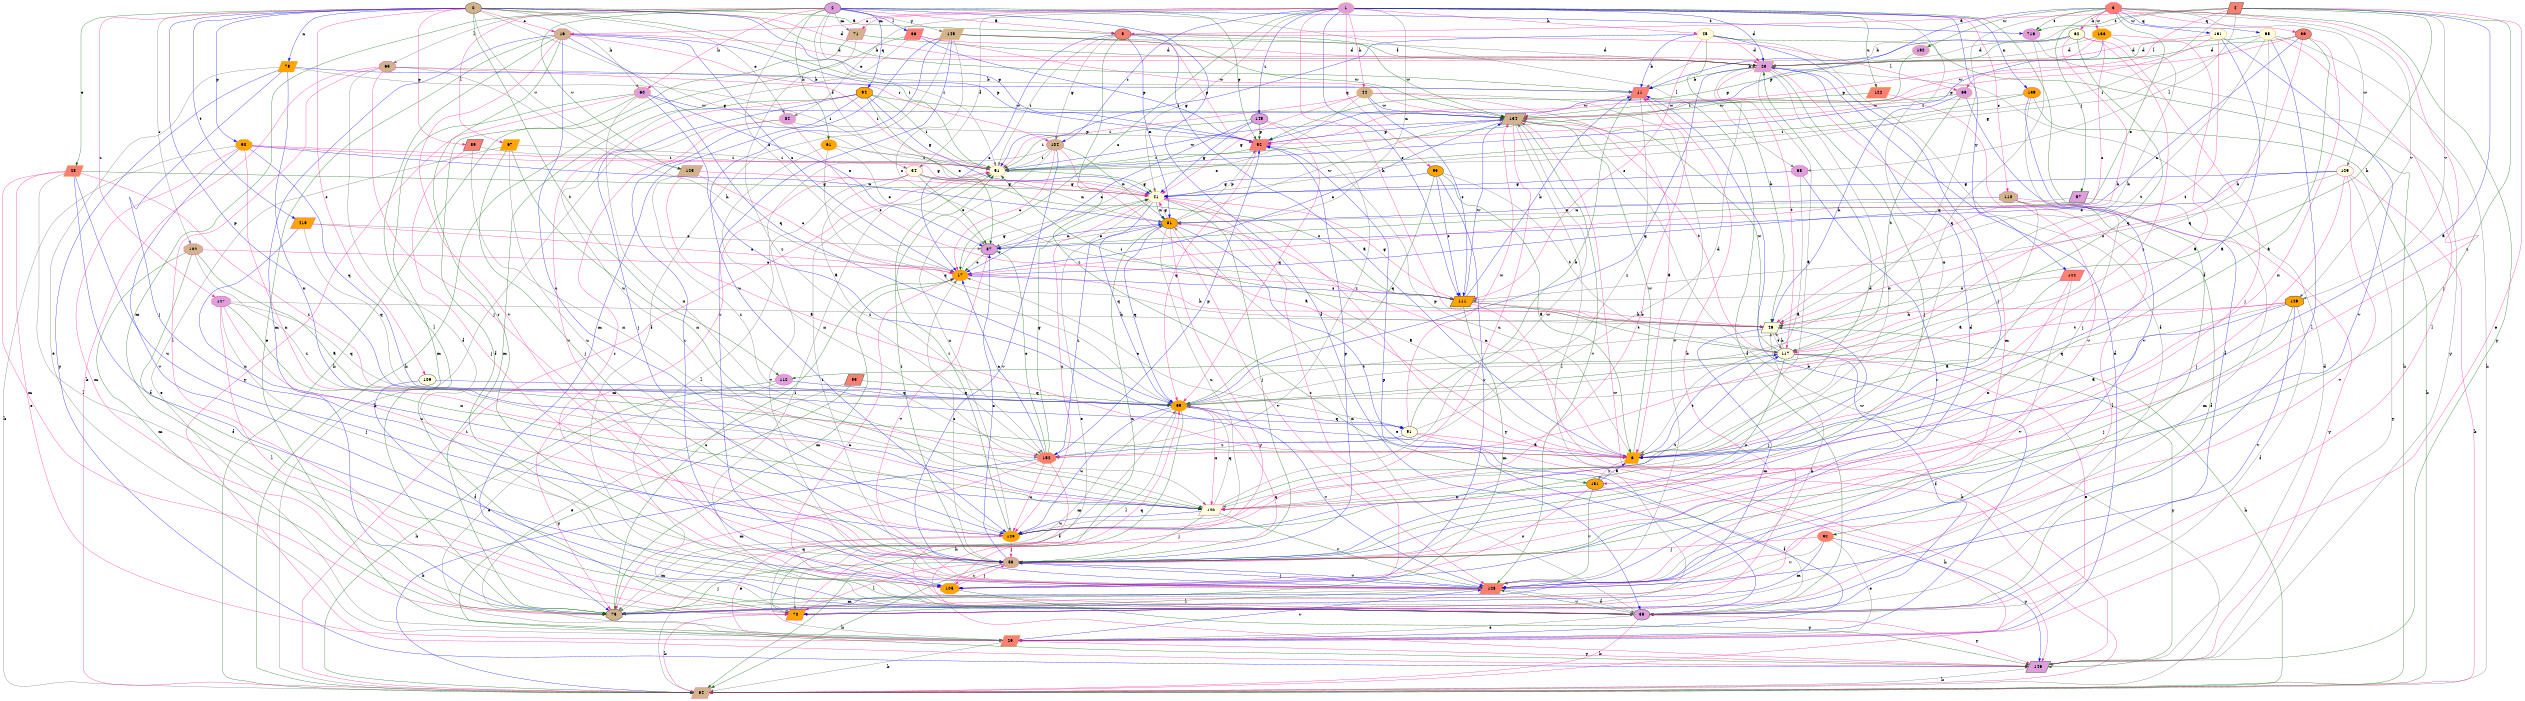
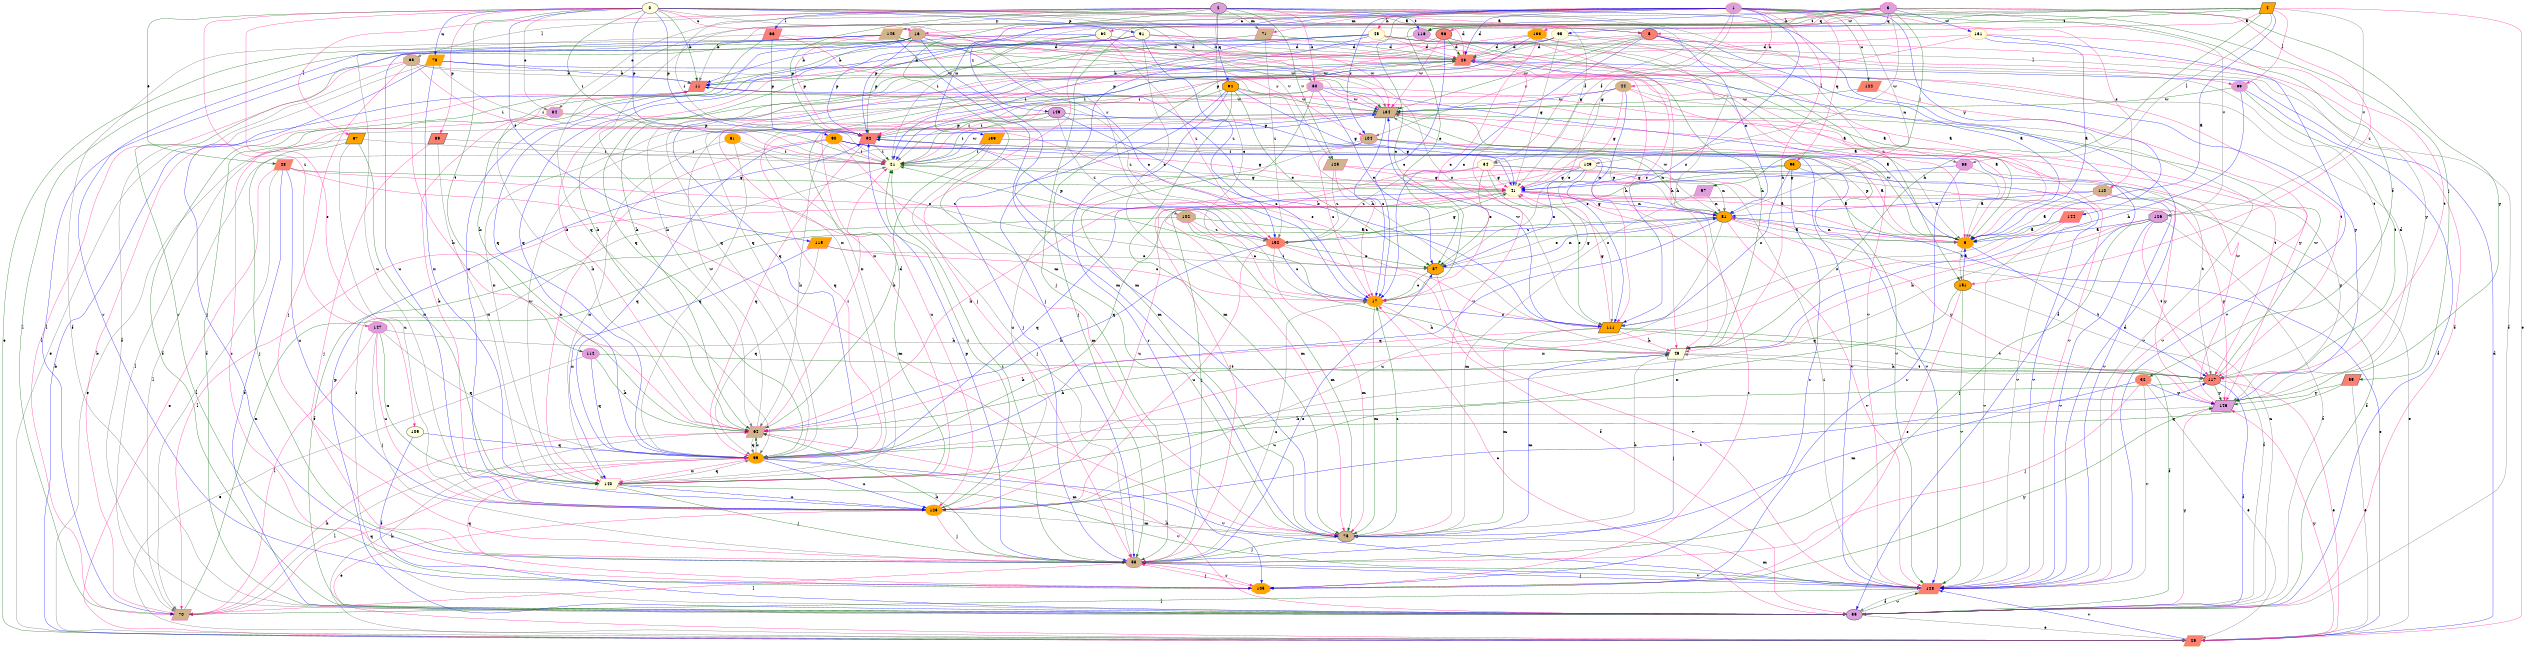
node "0": fillcolor tan -> lightyellow
node "3": fillcolor salmon -> plum
node "4": fillcolor salmon -> orange
node "716": label "716" -> "116"
edge "1" -> "55": added, label "j"
edge "145" -> "23": label "f" -> "d"
node "132": removed
node "23": fillcolor plum -> salmon
edge "2" -> "61": removed, label "k"
edge "5" -> "104": label "g" -> "r"
node "139": shape ellipse -> parallelogram
edge "139" -> "134": now "16" -> "134"
node "67": color darkorange -> black
node "51": label "51" -> "21"
node "57": color black -> deeppink
node "415": label "415" -> "115"
node "87": fillcolor plum -> orange
node "126": fillcolor orange -> plum
edge "95" -> "35": label "l" -> "f"
edge "23" -> "75": label "m" -> "v"
node "117": fillcolor lightyellow -> salmon
edge "117" -> "112": reversed
edge "99" -> "91": reversed
edge "111" -> "35": added, label "f"
node "6": shape parallelogram -> octagon
edge "129" -> "128": color deeppink -> blue
node "70": fillcolor orange -> tan
